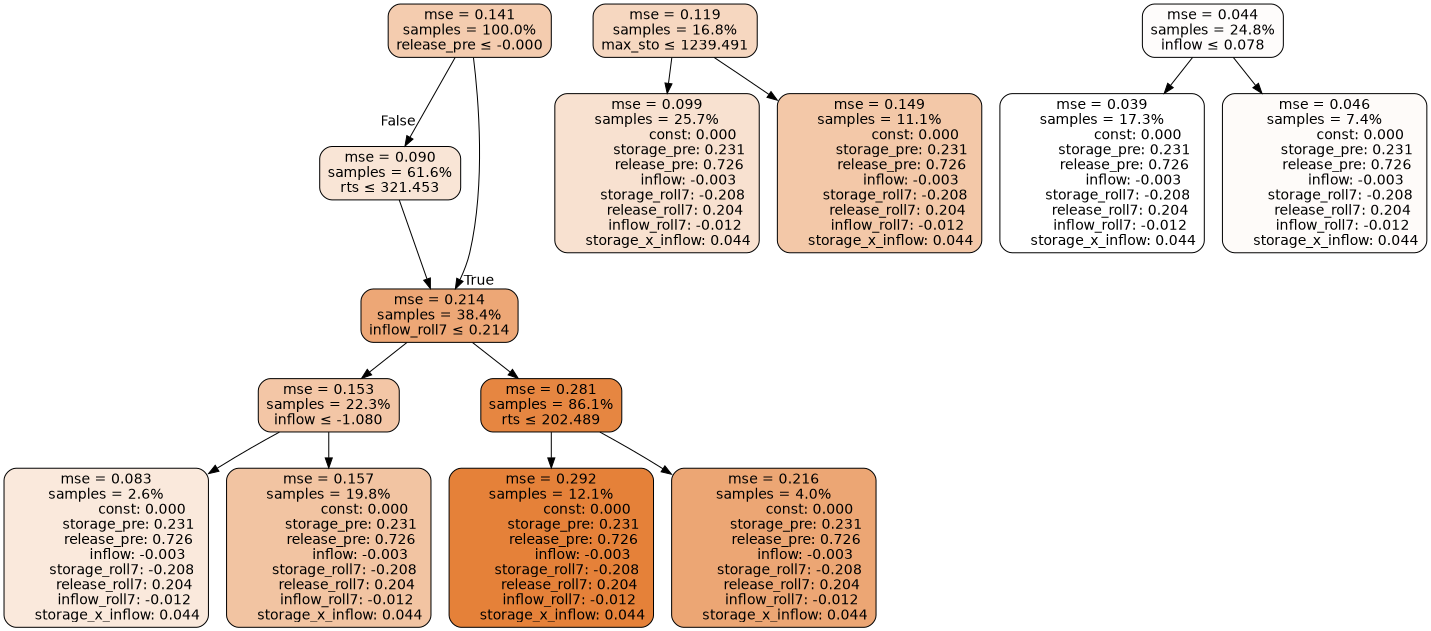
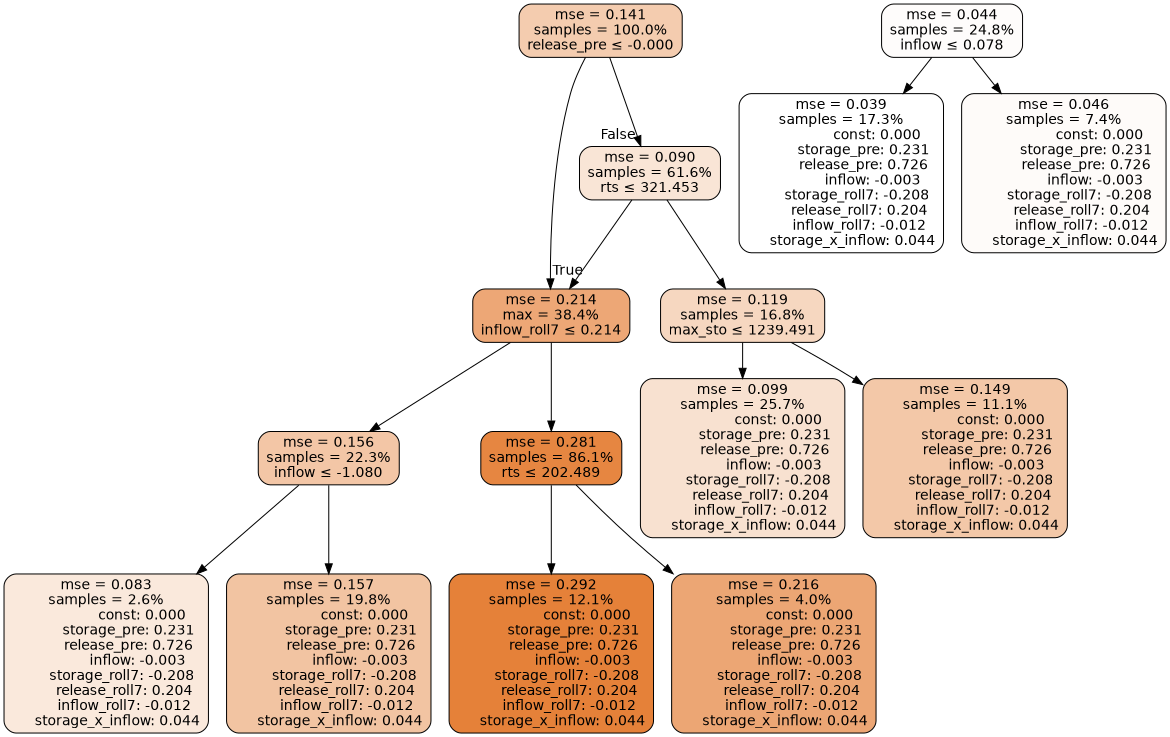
edge "mse = 0.090 samples = 61.6% rts ≤ 321.453" -> "mse = 0.119 samples = 16.8% max_sto ≤ 1239.491": added
node "mse = 0.214 samples = 38.4% inflow_roll7 ≤ 0.214": label "mse = 0.214 samples = 38.4% inflow_roll7 ≤ 0.214" -> "mse = 0.214 max = 38.4% inflow_roll7 ≤ 0.214"
node "mse = 0.153 samples = 22.3% inflow ≤ -1.080": label "mse = 0.153 samples = 22.3% inflow ≤ -1.080" -> "mse = 0.156 samples = 22.3% inflow ≤ -1.080"
